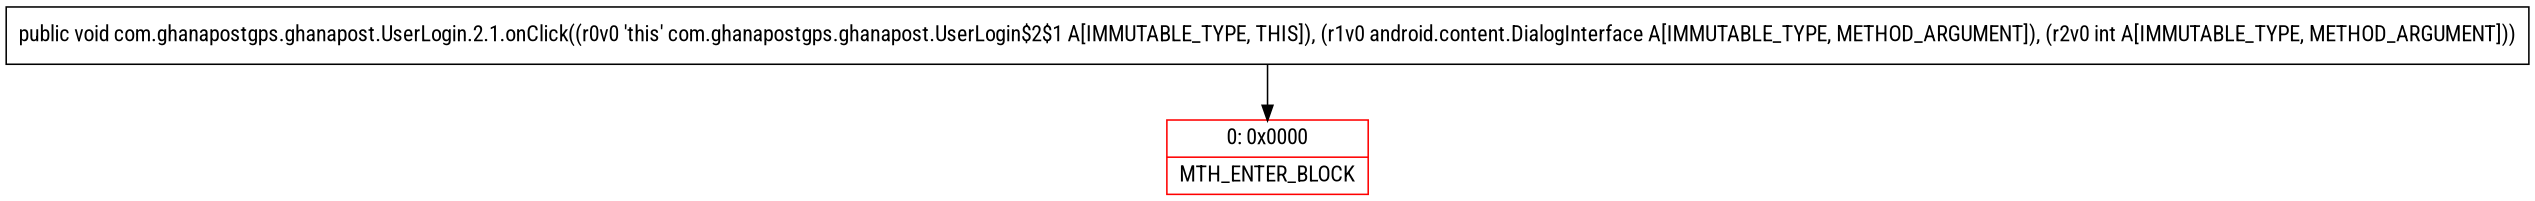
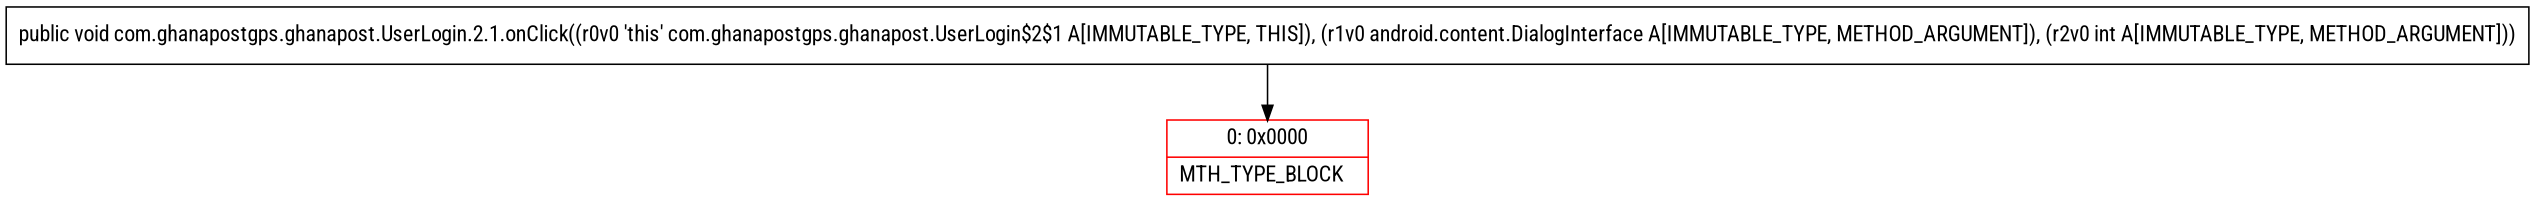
node "0: 0x0000": text "MTH_ENTER_BLOCK" -> "MTH_TYPE_BLOCK"
